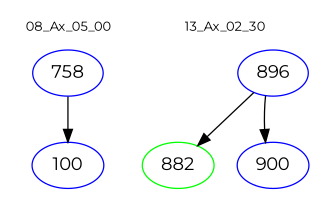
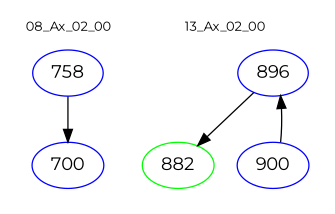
cluster "08_Ax_05_00": label "08_Ax_05_00" -> "08_Ax_02_00"
cluster "13_Ax_02_30": label "13_Ax_02_30" -> "13_Ax_02_00"
edge "896" -> "900": reversed
node "100": label "100" -> "700"
